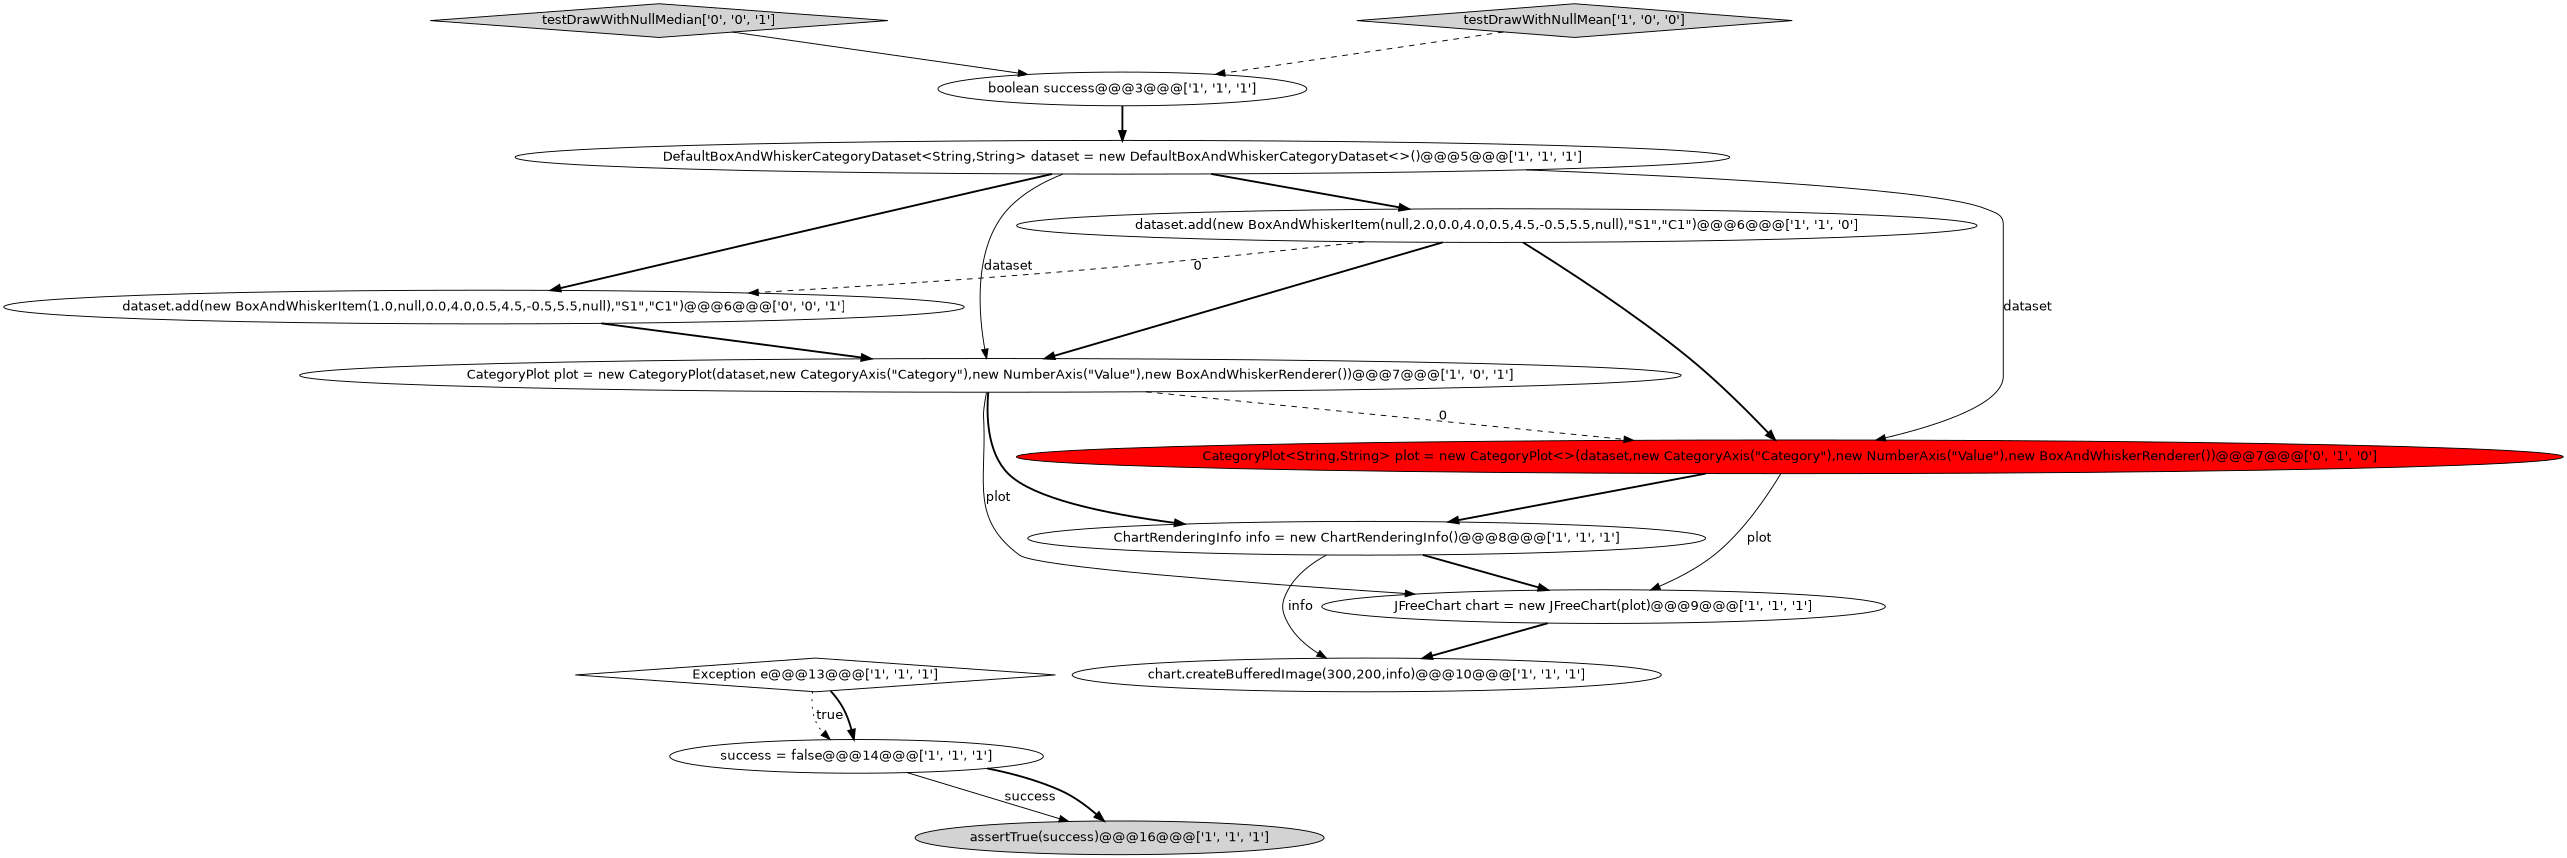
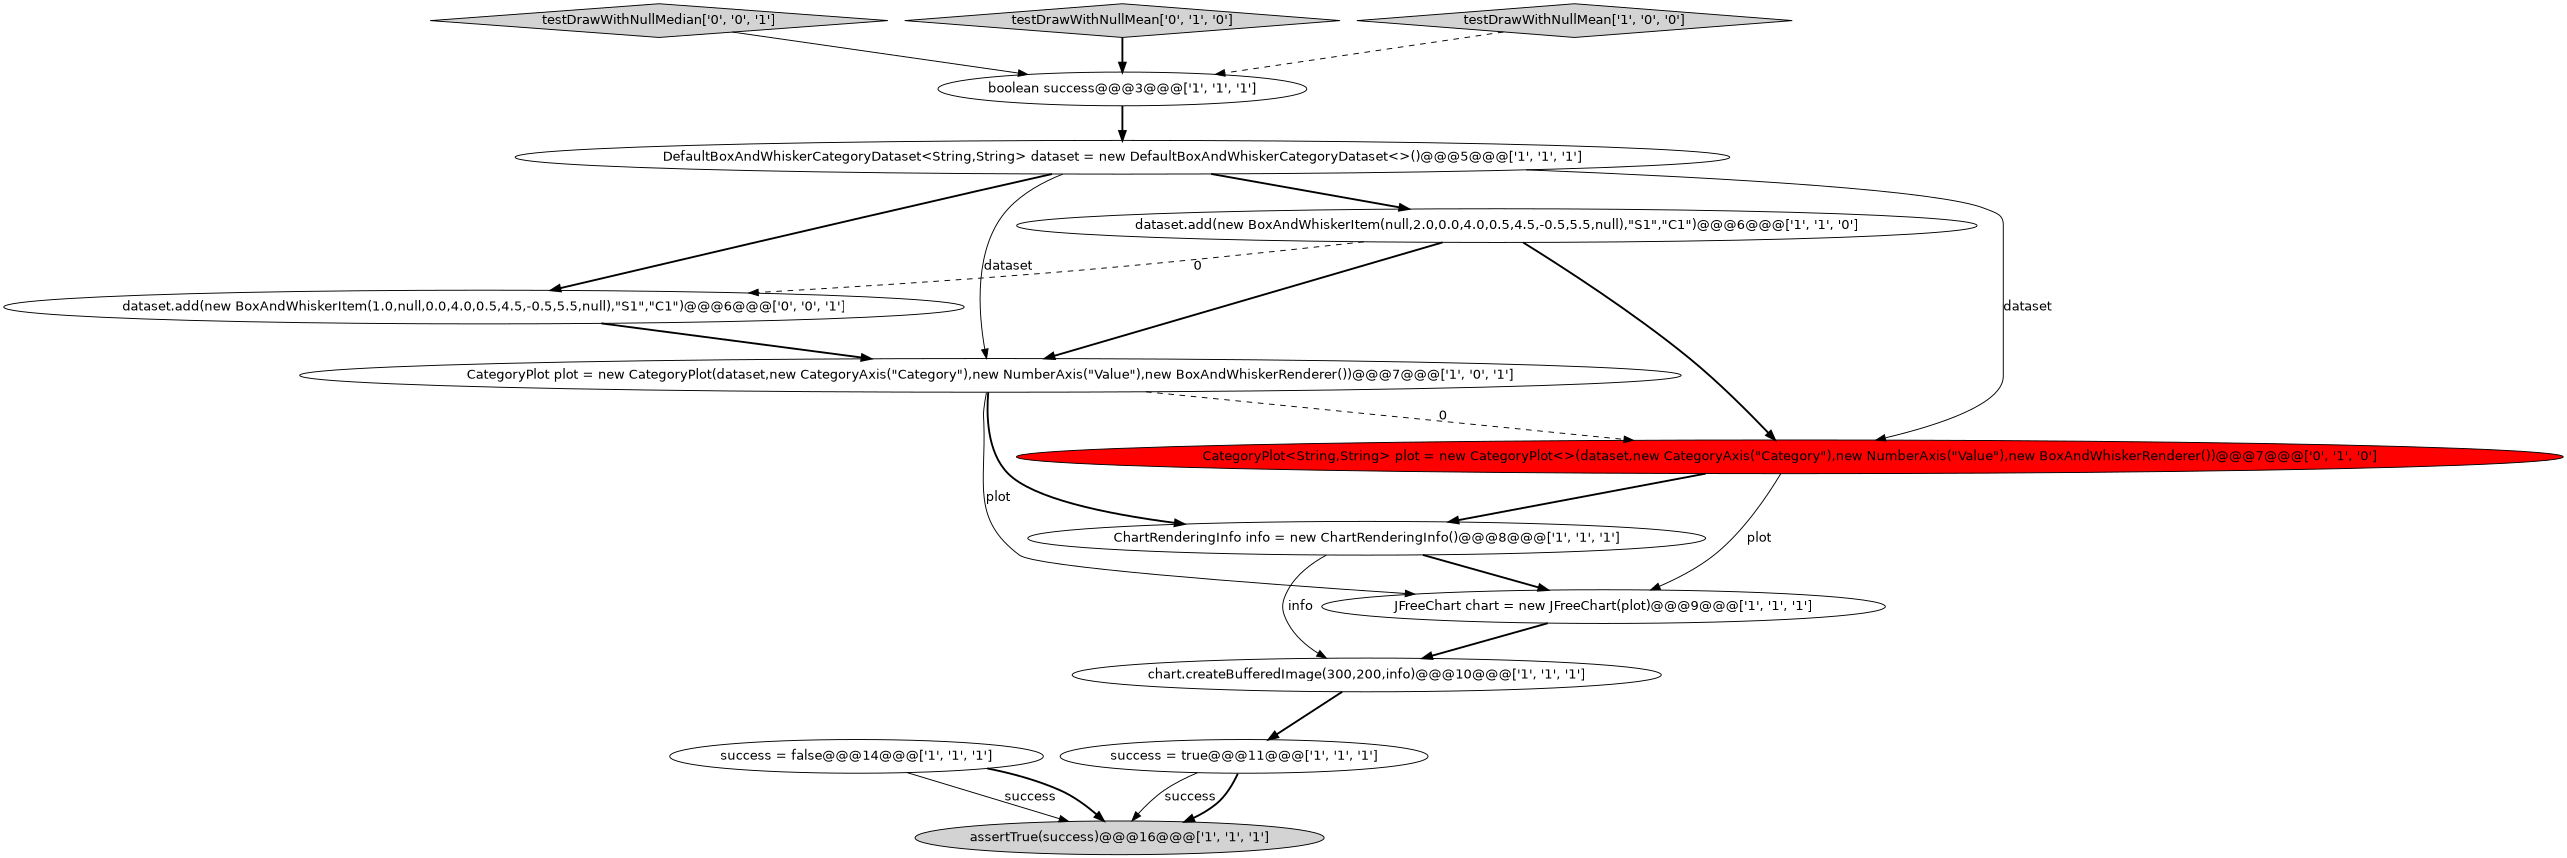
node "testDrawWithNullMean['0', '1', '0']": added
node "Exception e@@@13@@@['1', '1', '1']": removed
node "success = true@@@11@@@['1', '1', '1']": added
